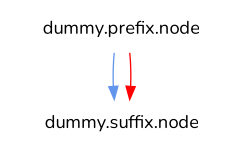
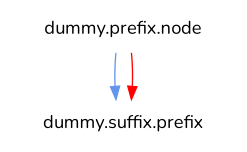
node "dummy.suffix.node": label "dummy.suffix.node" -> "dummy.suffix.prefix"
